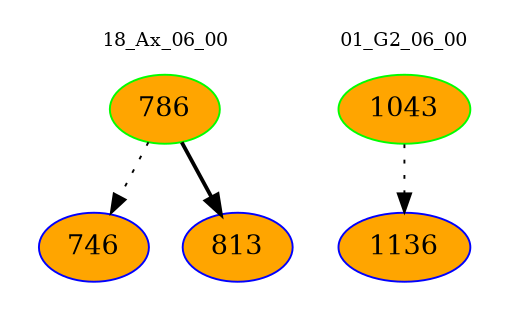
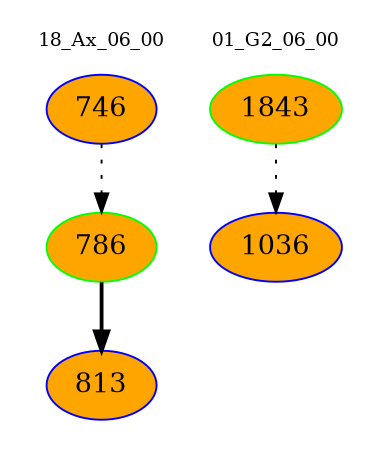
node "1043": label "1043" -> "1843"
edge "786" -> "746": reversed
node "1136": label "1136" -> "1036"
